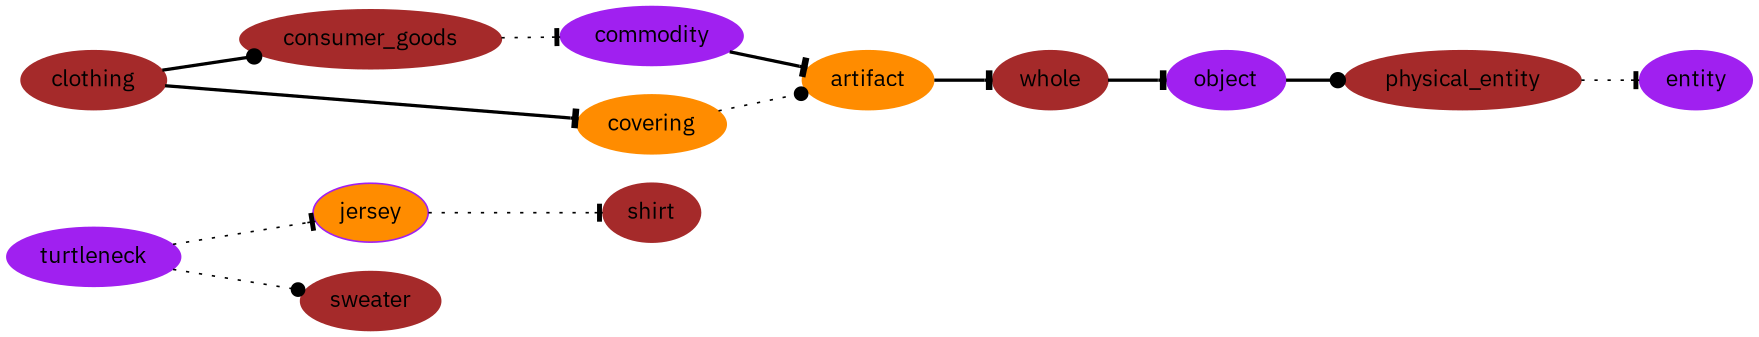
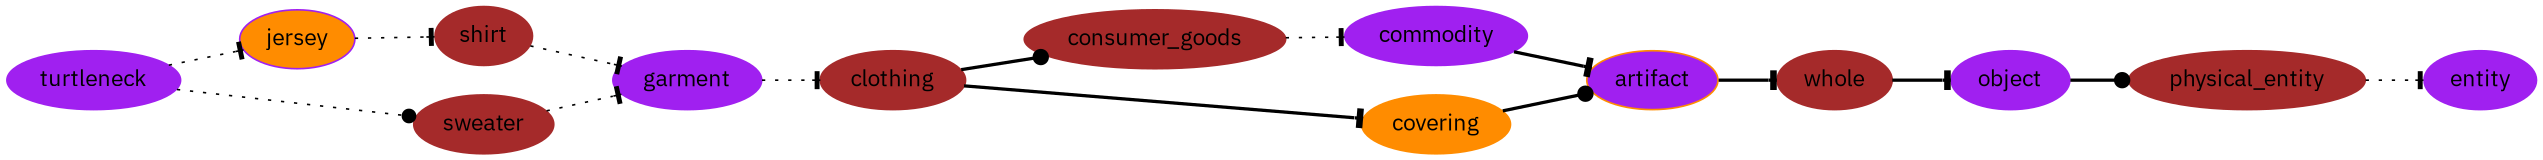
node "garment": added
node "artifact": fillcolor darkorange -> purple
edge "covering" -> "artifact": style dotted -> bold
